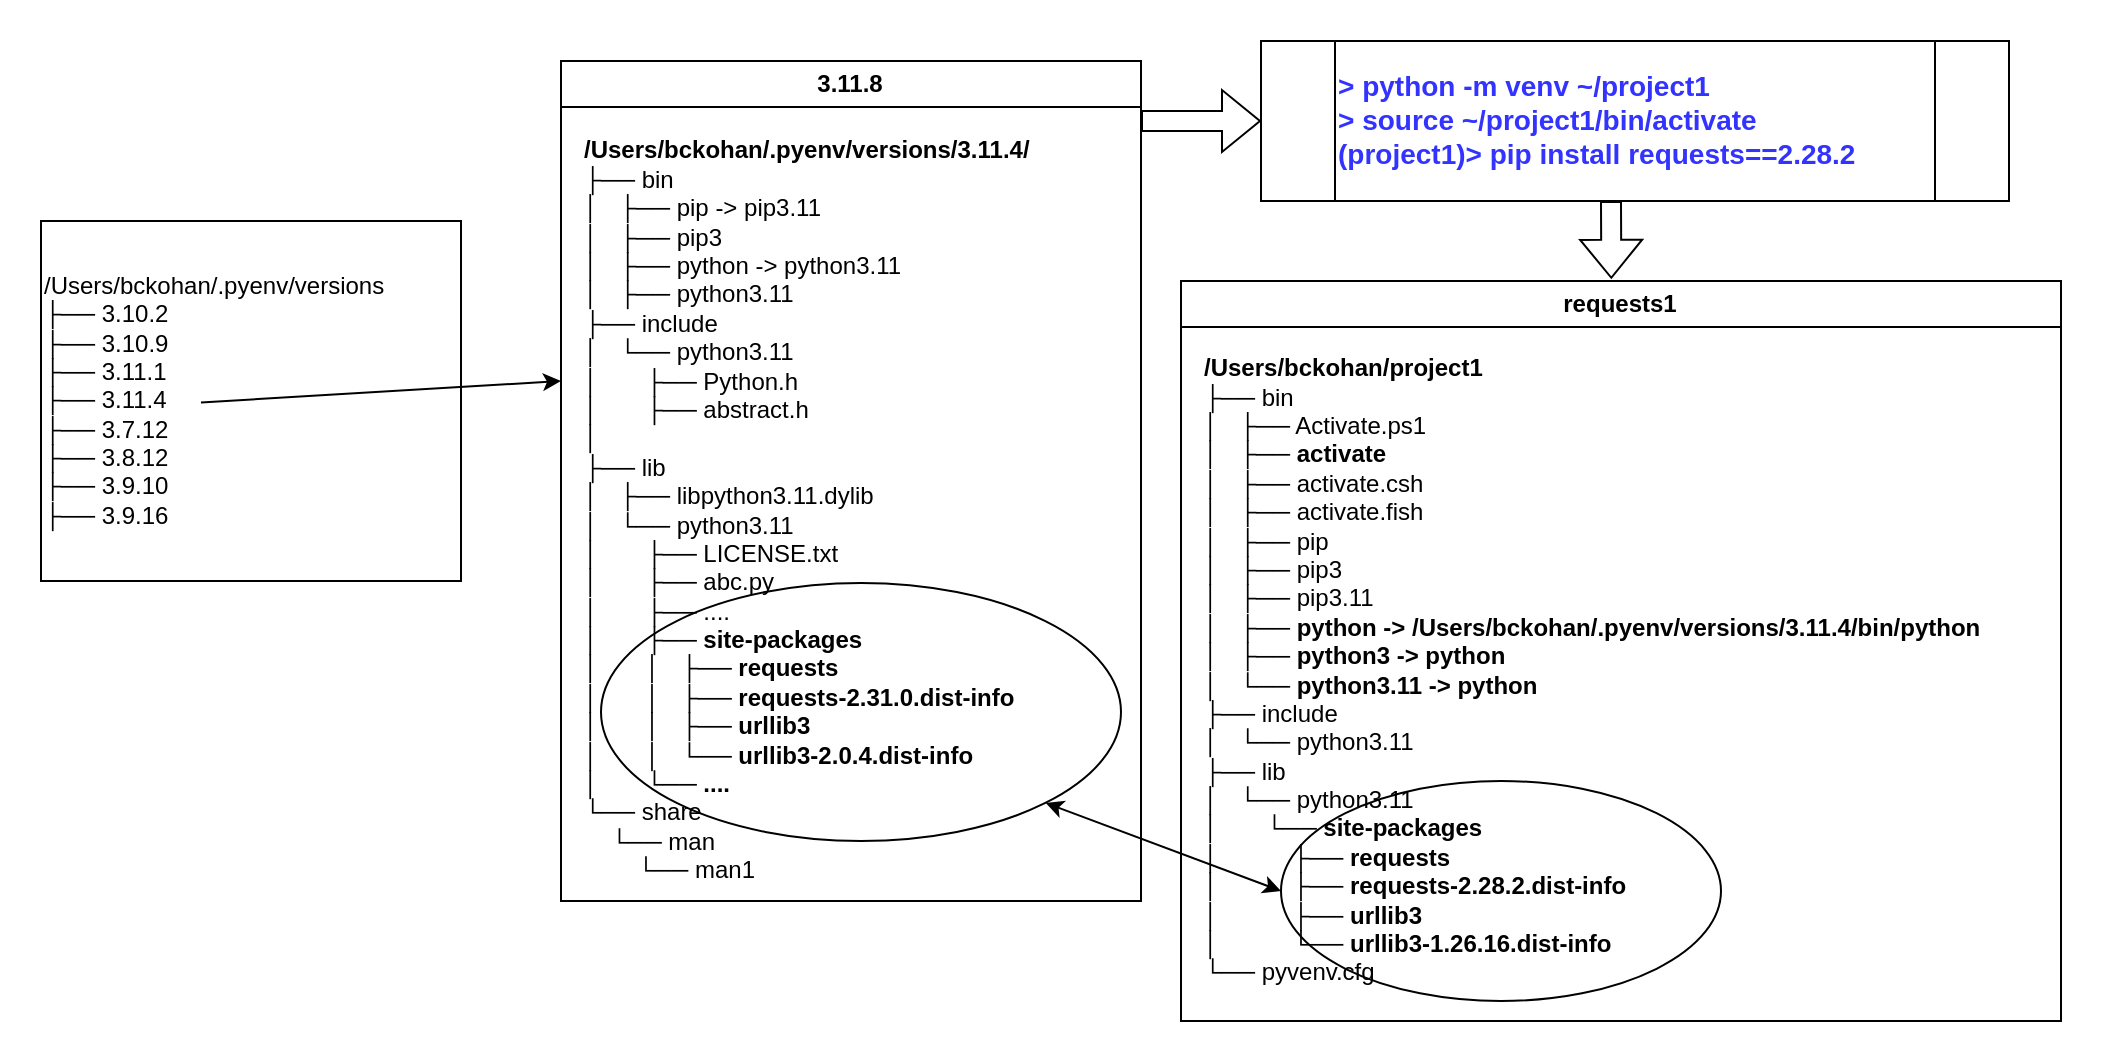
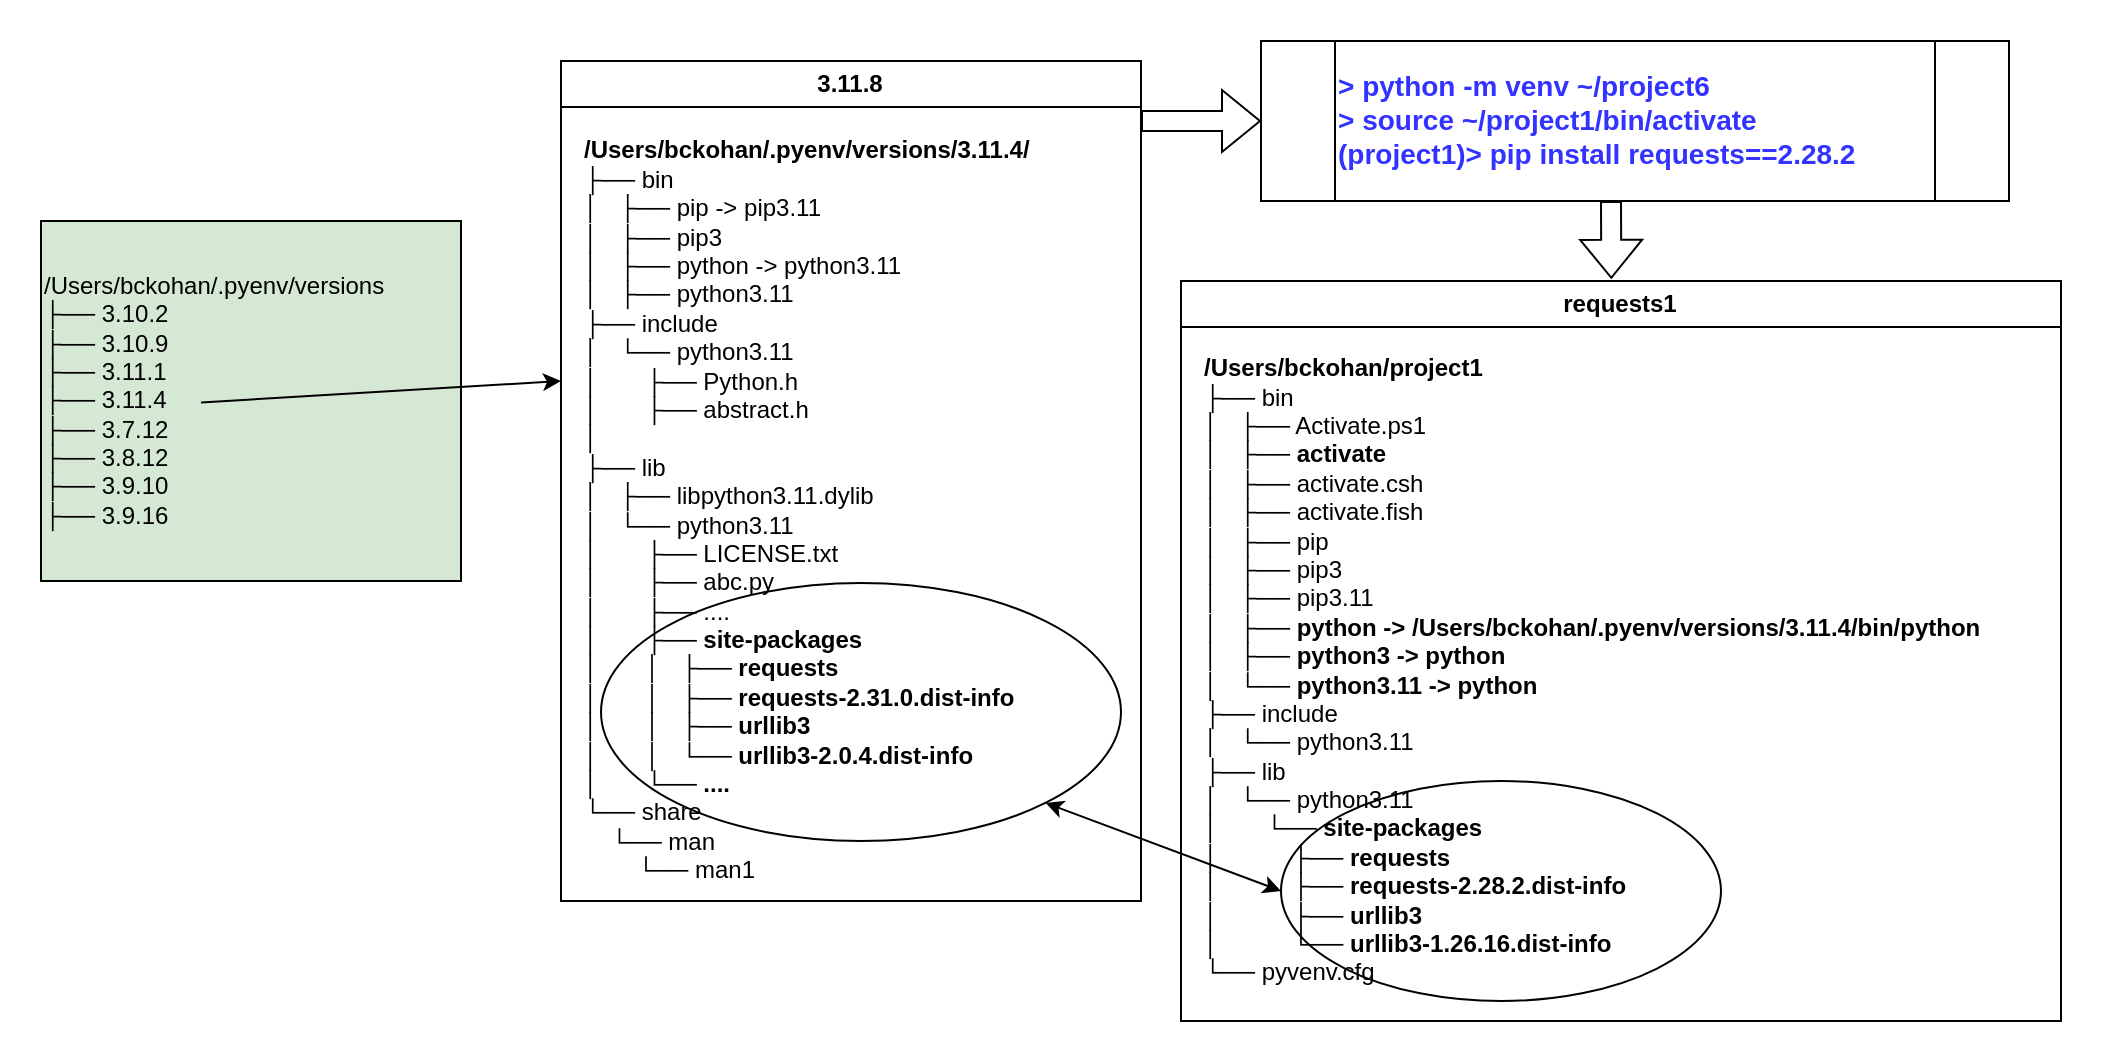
node "> python -m venv ~/project1 > source ~/project1/bin/activate (project1)> pip install requests==2.28.2": label "> python -m venv ~/project1 > source ~/project1/bin/activate (project1)> pip install requests==2.28.2" -> "> python -m venv ~/project6 > source ~/project1/bin/activate (project1)> pip install requests==2.28.2"
node "/Users/bckohan/.pyenv/versions ├── 3.10.2 ├── 3.10.9 ├── 3.11.1 ├── 3.11.4 ├── 3.7.12 ├── 3.8.12 ├── 3.9.10 ├── 3.9.16": fillcolor #ffffff -> #d5e8d4
